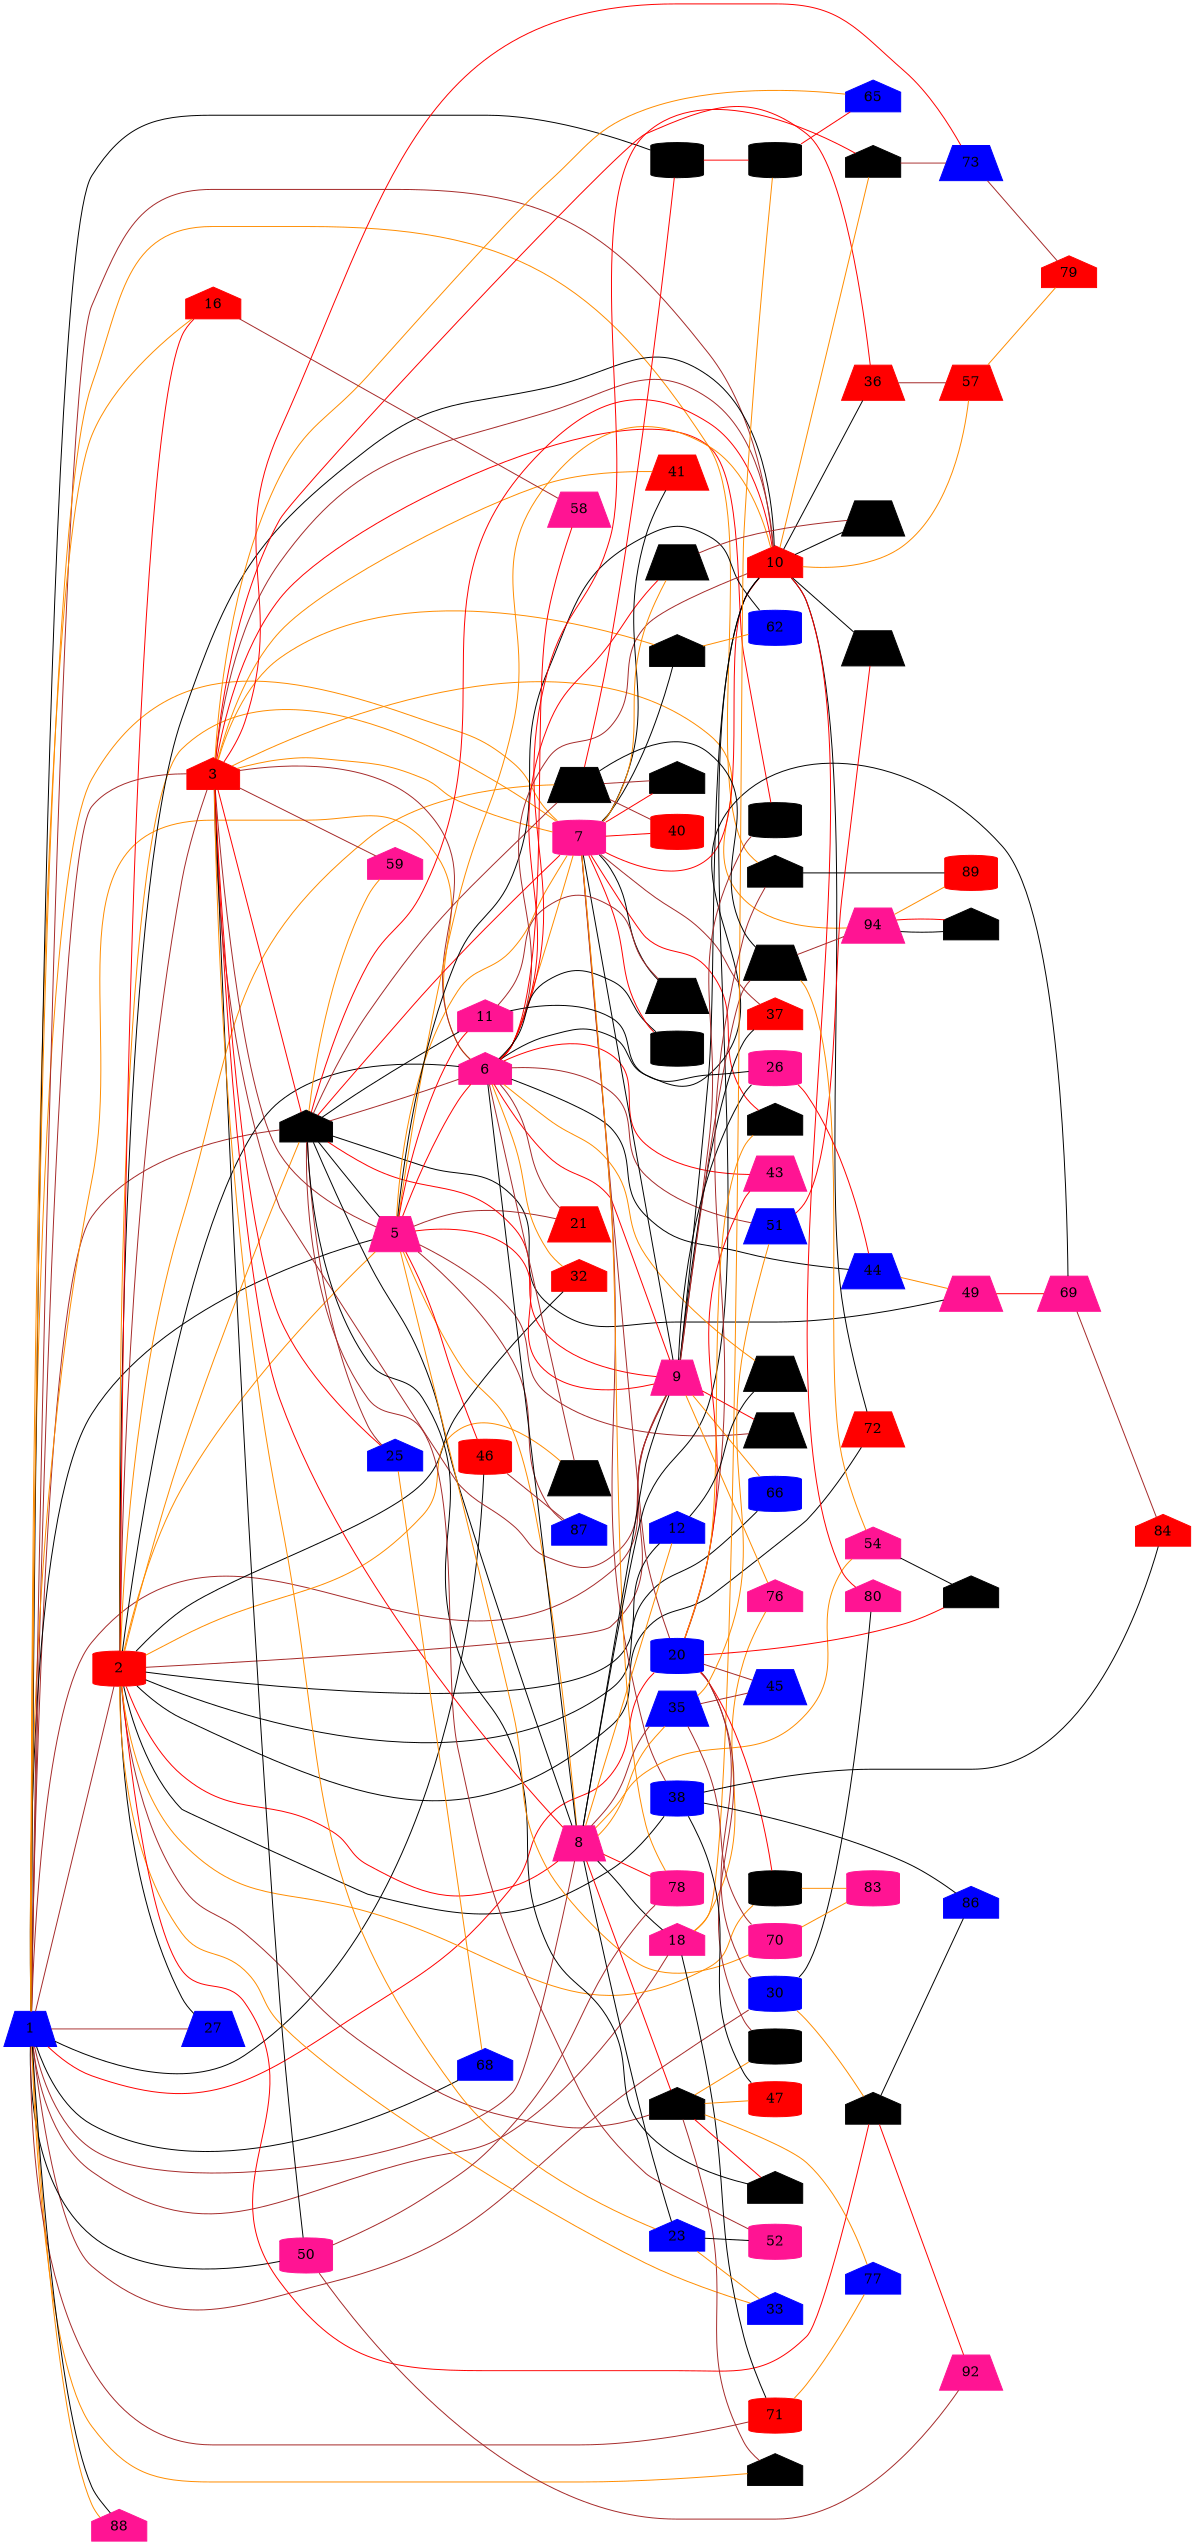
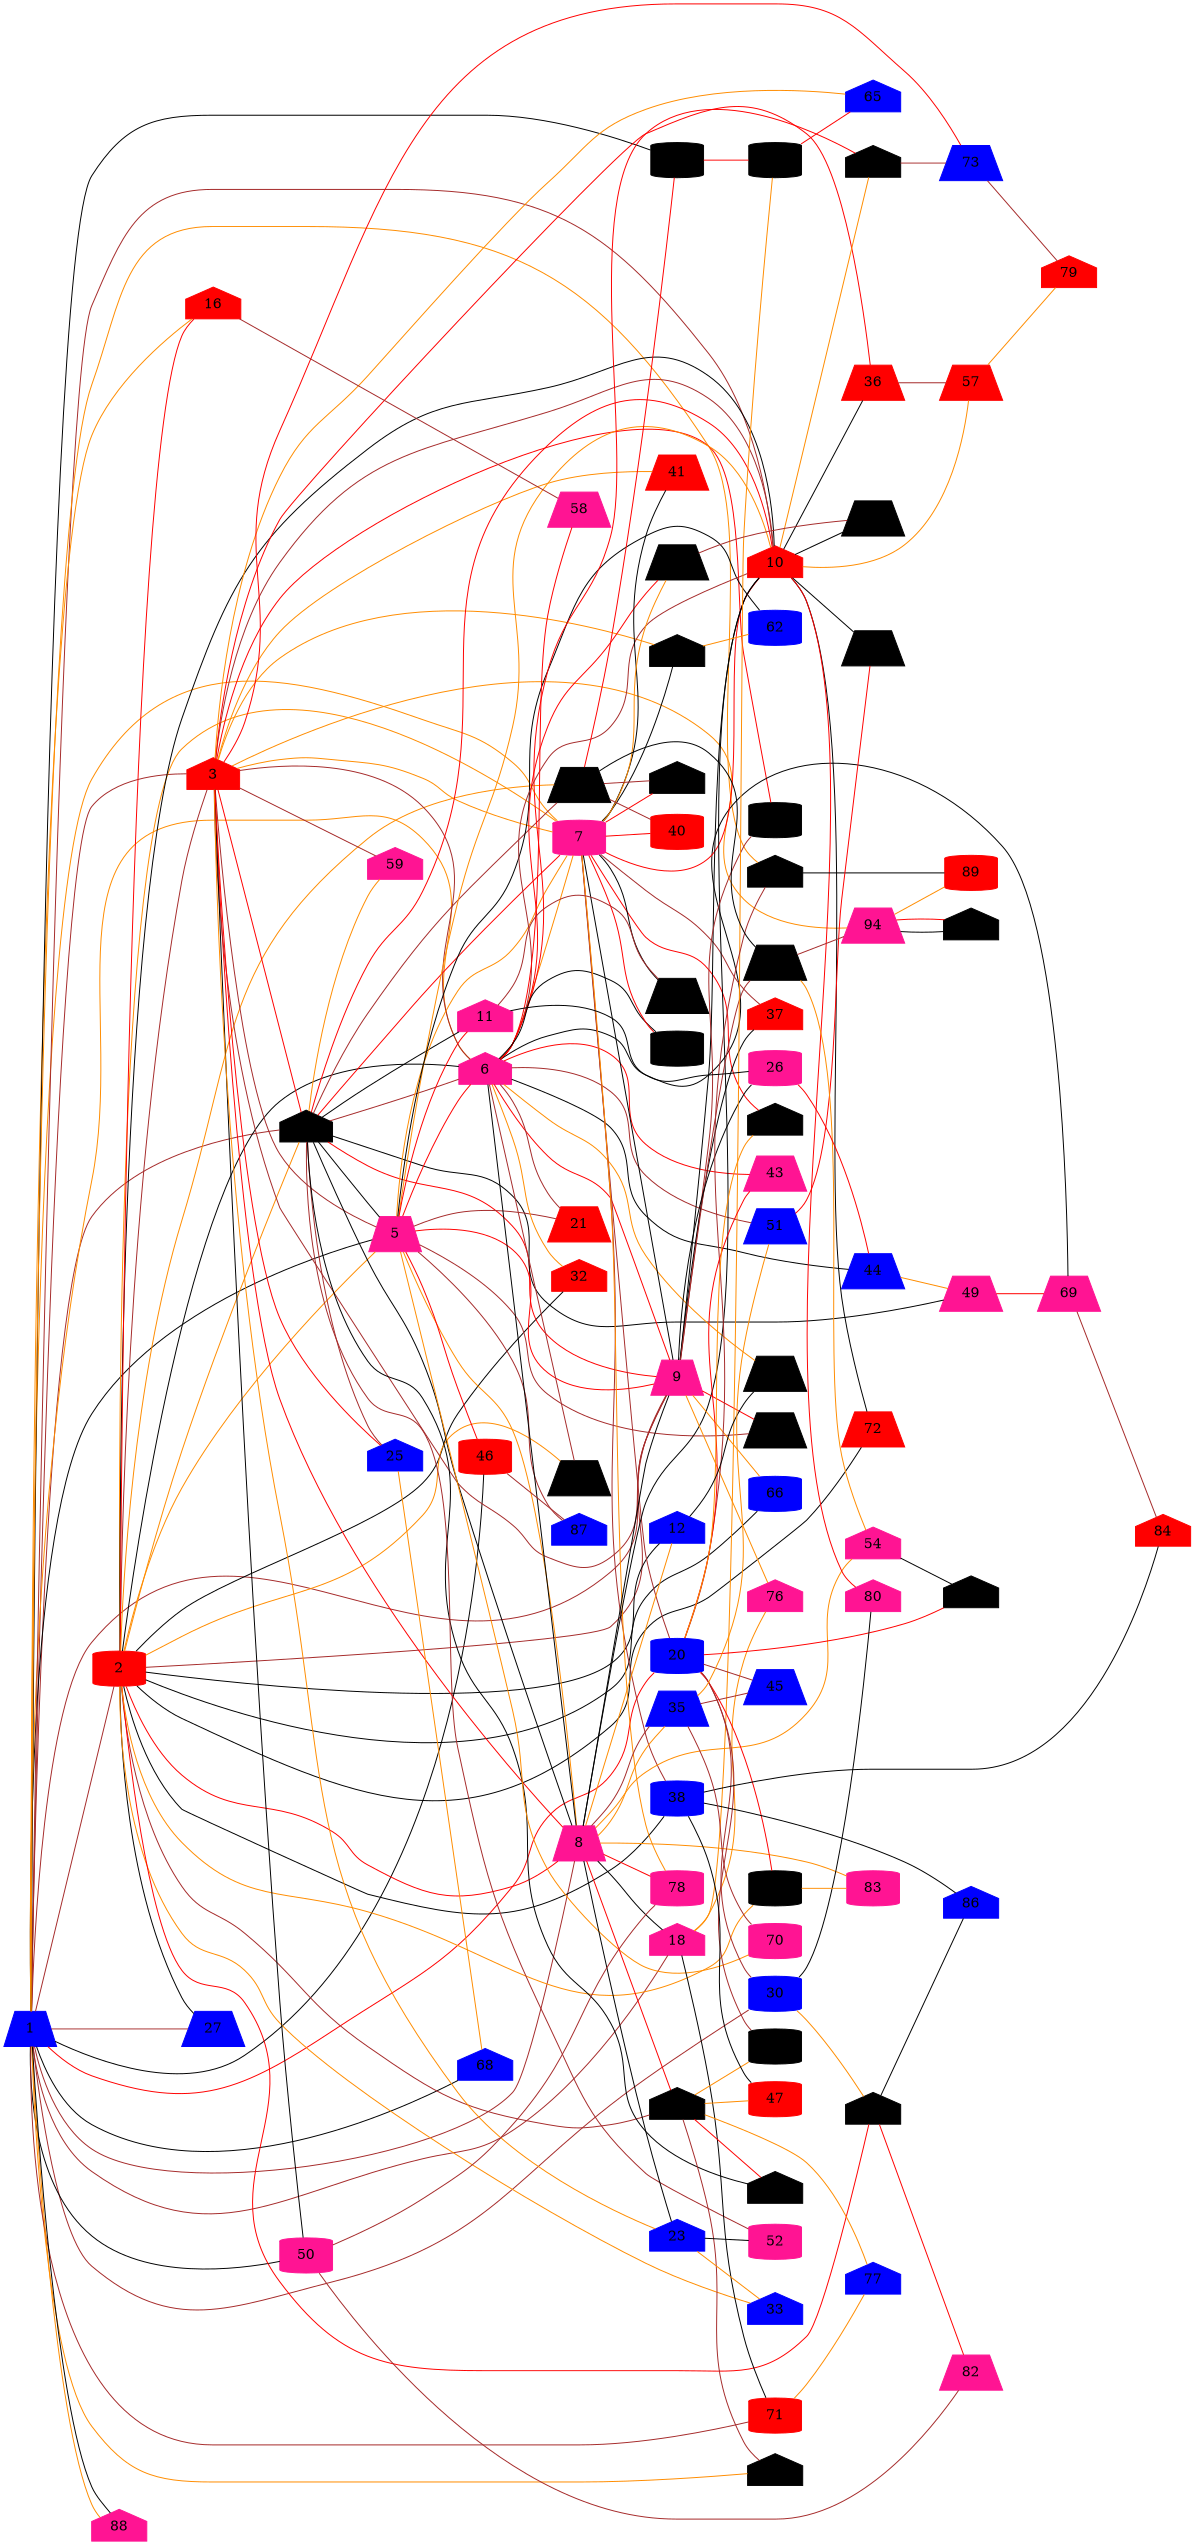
edge "83" -- "70": now "83" -- "8"
node "92": label "92" -> "82"
